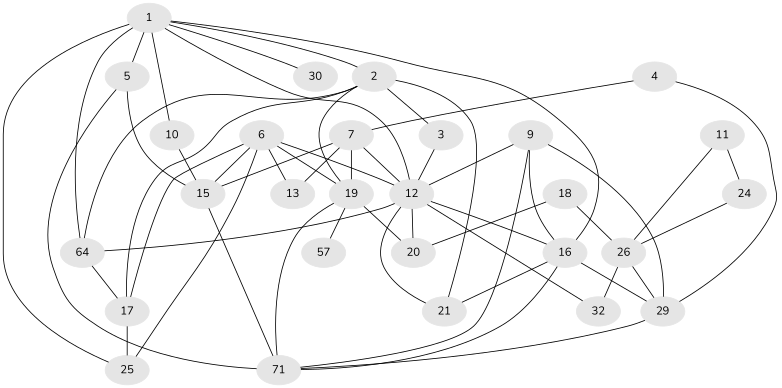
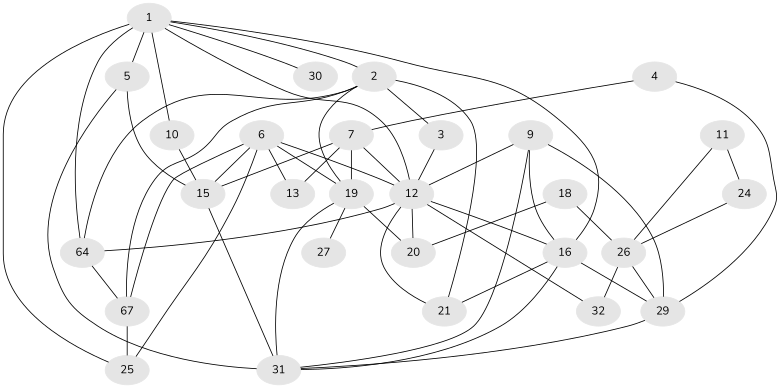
node "57": label "57" -> "27"
node "17": label "17" -> "67"
node "71": label "71" -> "31"
